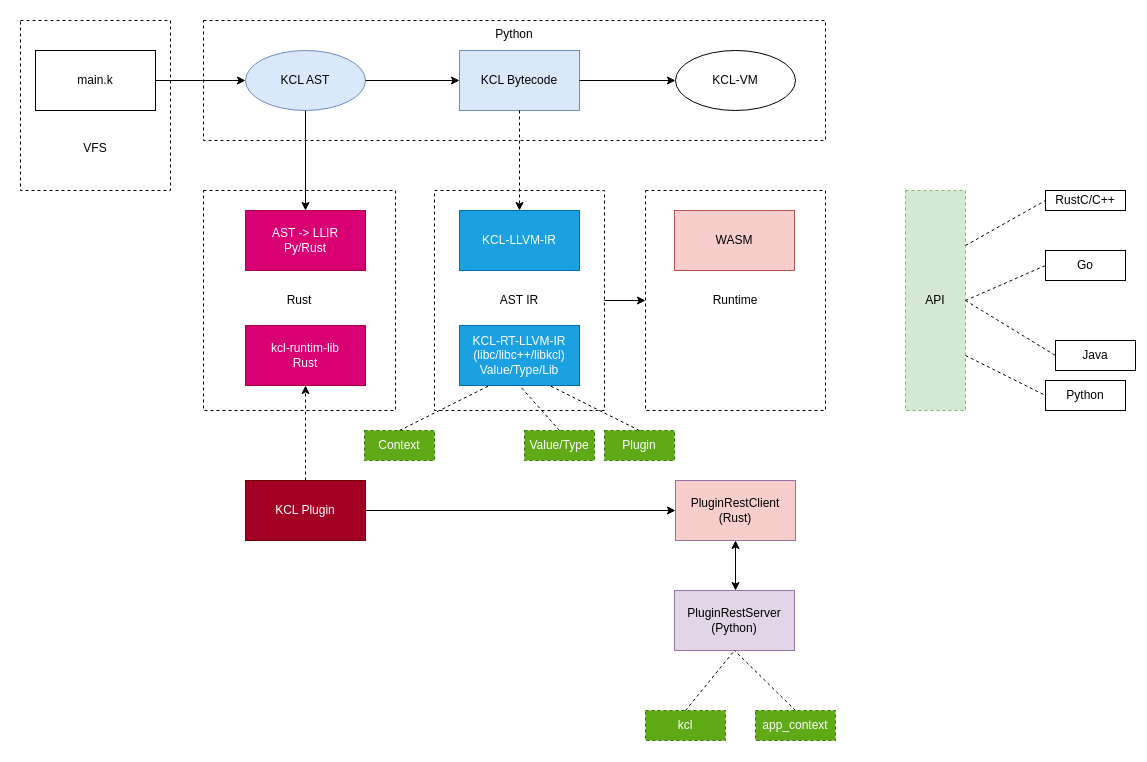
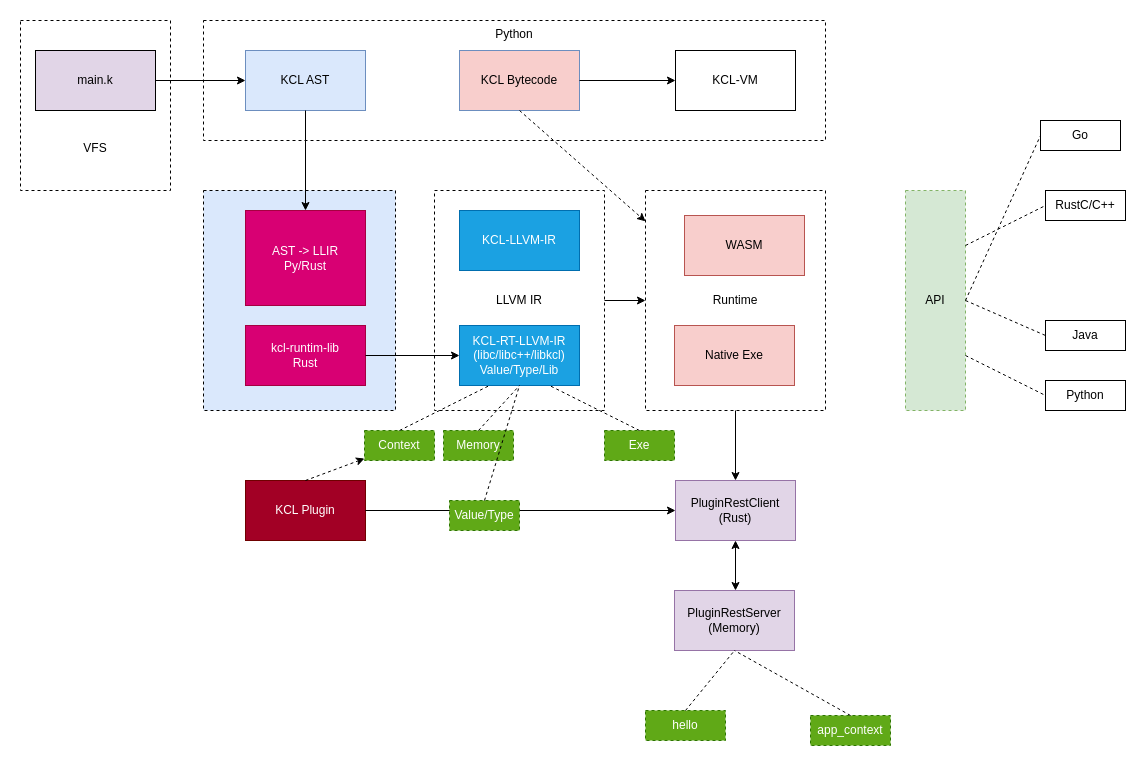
node "main.k": fillcolor #ffffff -> #e1d5e7
node "KCL AST": shape ellipse -> rectangle
edge "KCL AST" -> "KCL Bytecode": removed
node "KCL Bytecode": fillcolor #dae8fc -> #f8cecc
node "KCL-VM": shape ellipse -> rectangle
edge "KCL Bytecode" -> "KCL-LLVM-IR": now "KCL Bytecode" -> "Runtime"
node "RustC/C++": size 80x20 -> 80x30
node "AST -> LLIR Py/Rust": size 120x60 -> 120x95
node "WASM": moved (735, 241) -> (745, 246)
node "Go": moved (1086, 266) -> (1081, 136)
node "Rust": fillcolor #ffffff -> #dae8fc
node "AST IR": label "AST IR" -> "LLVM IR"
edge "kcl-runtim-lib Rust" -> "KCL-RT-LLVM-IR (libc/libc++/libkcl) Value/Type/Lib": added
node "Native Exe": added
node "Java": moved (1096, 356) -> (1086, 336)
edge "KCL-RT-LLVM-IR (libc/libc++/libkcl) Value/Type/Lib" -- "Memory": added
edge "KCL Plugin" -> "kcl-runtim-lib Rust": now "KCL Plugin" -> "Context"
edge "Runtime" -> "PluginRestClient (Rust)": added
node "Memory": added
node "Value/Type": moved (560, 446) -> (485, 516)
node "Plugin": label "Plugin" -> "Exe"
node "PluginRestClient (Rust)": fillcolor #f8cecc -> #e1d5e7
node "PluginRestServer (Python)": label "PluginRestServer (Python)" -> "PluginRestServer (Memory)"
node "kcl": label "kcl" -> "hello"
node "app_context": moved (796, 726) -> (851, 731)
